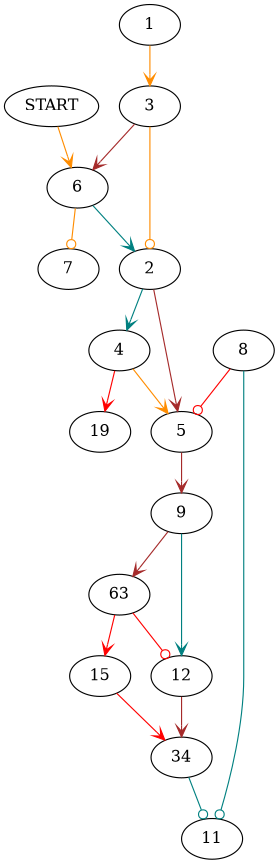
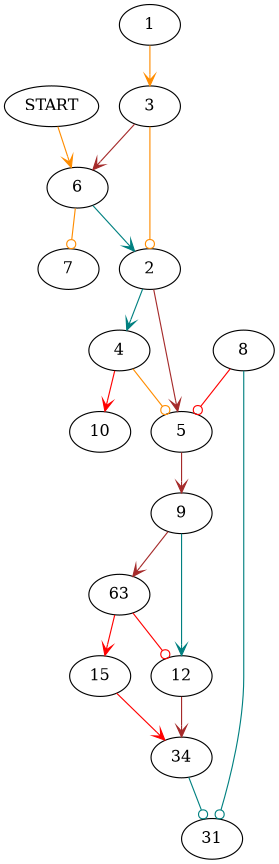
edge "4" -> "5": arrowhead vee -> odot
node "19": label "19" -> "10"
node "11": label "11" -> "31"
